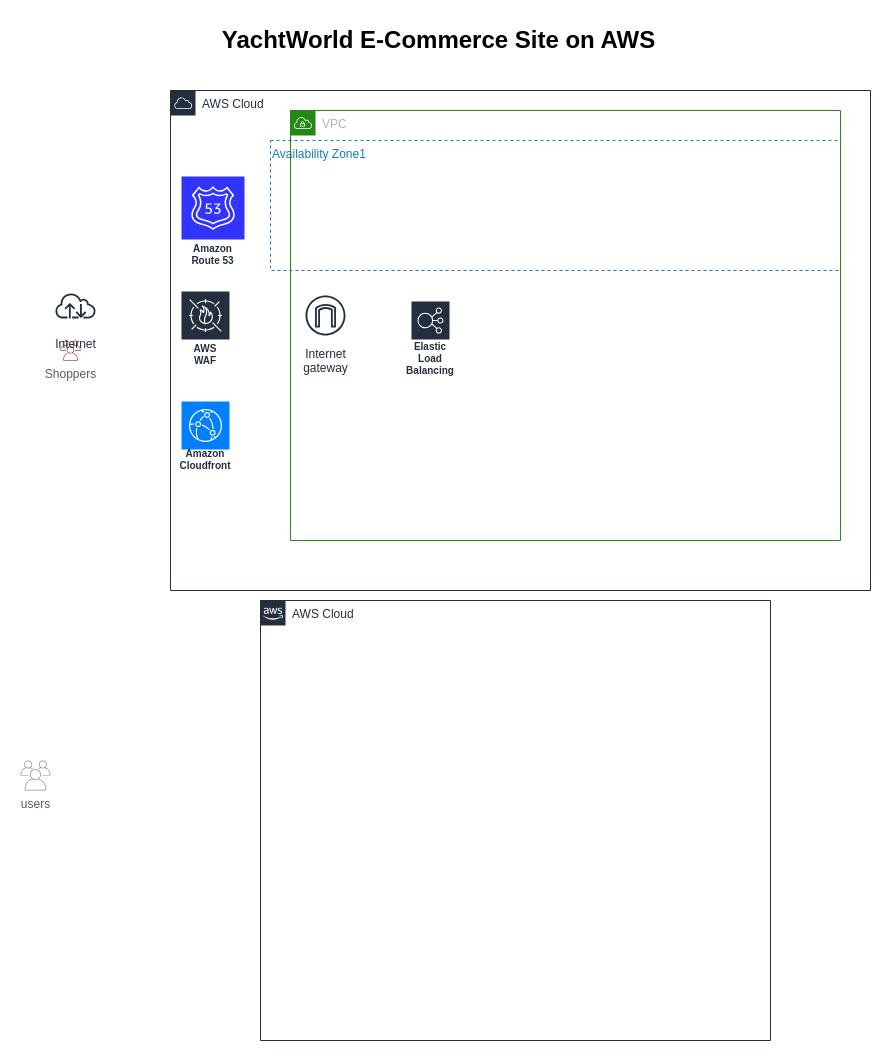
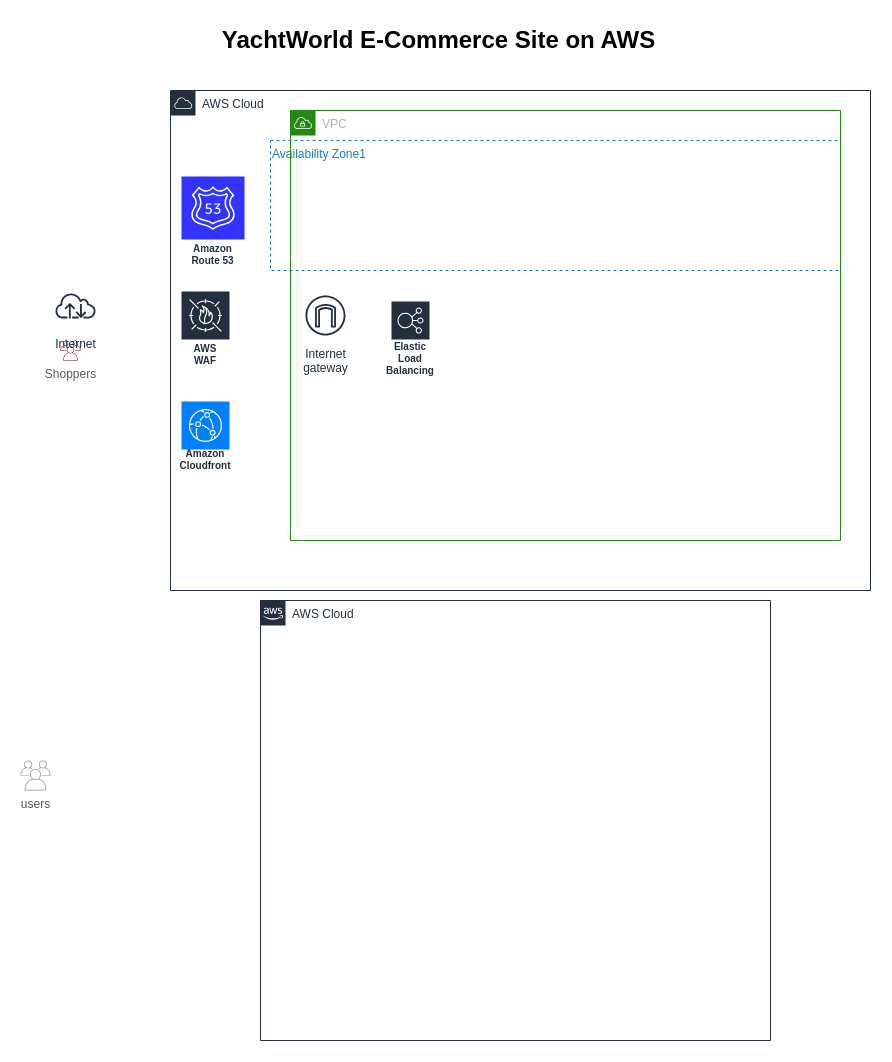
node "Elastic Load Balancing": moved (431, 341) -> (411, 341)
